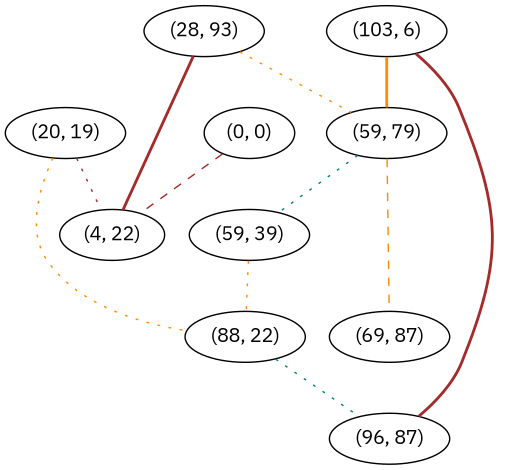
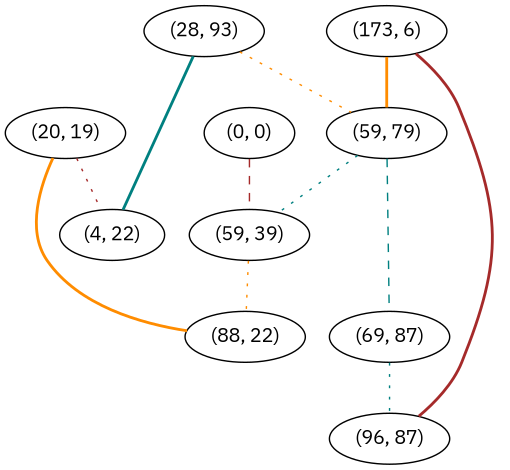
node "(103, 6)": label "(103, 6)" -> "(173, 6)"
edge "(28, 93)" -- "(4, 22)": color brown -> teal
edge "(0, 0)" -- "(4, 22)": now "(0, 0)" -- "(59, 39)"
edge "(59, 79)" -- "(69, 87)": color darkorange -> teal
edge "(20, 19)" -- "(88, 22)": style dotted -> bold
edge "(88, 22)" -- "(96, 87)": now "(69, 87)" -- "(96, 87)"
